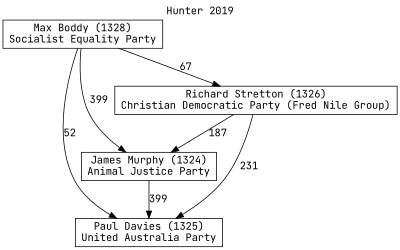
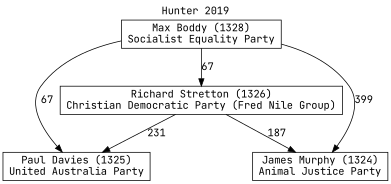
edge "Max Boddy (1328) Socialist Equality Party" -> "Paul Davies (1325) United Australia Party": label "52" -> "67"
edge "James Murphy (1324) Animal Justice Party" -> "Paul Davies (1325) United Australia Party": removed, label "399"
